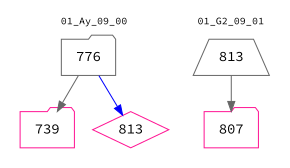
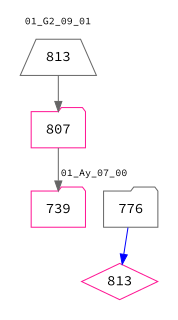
cluster "01_Ay_09_00": label "01_Ay_09_00" -> "01_Ay_07_00"
edge "776" -> "739": now "807" -> "739"
